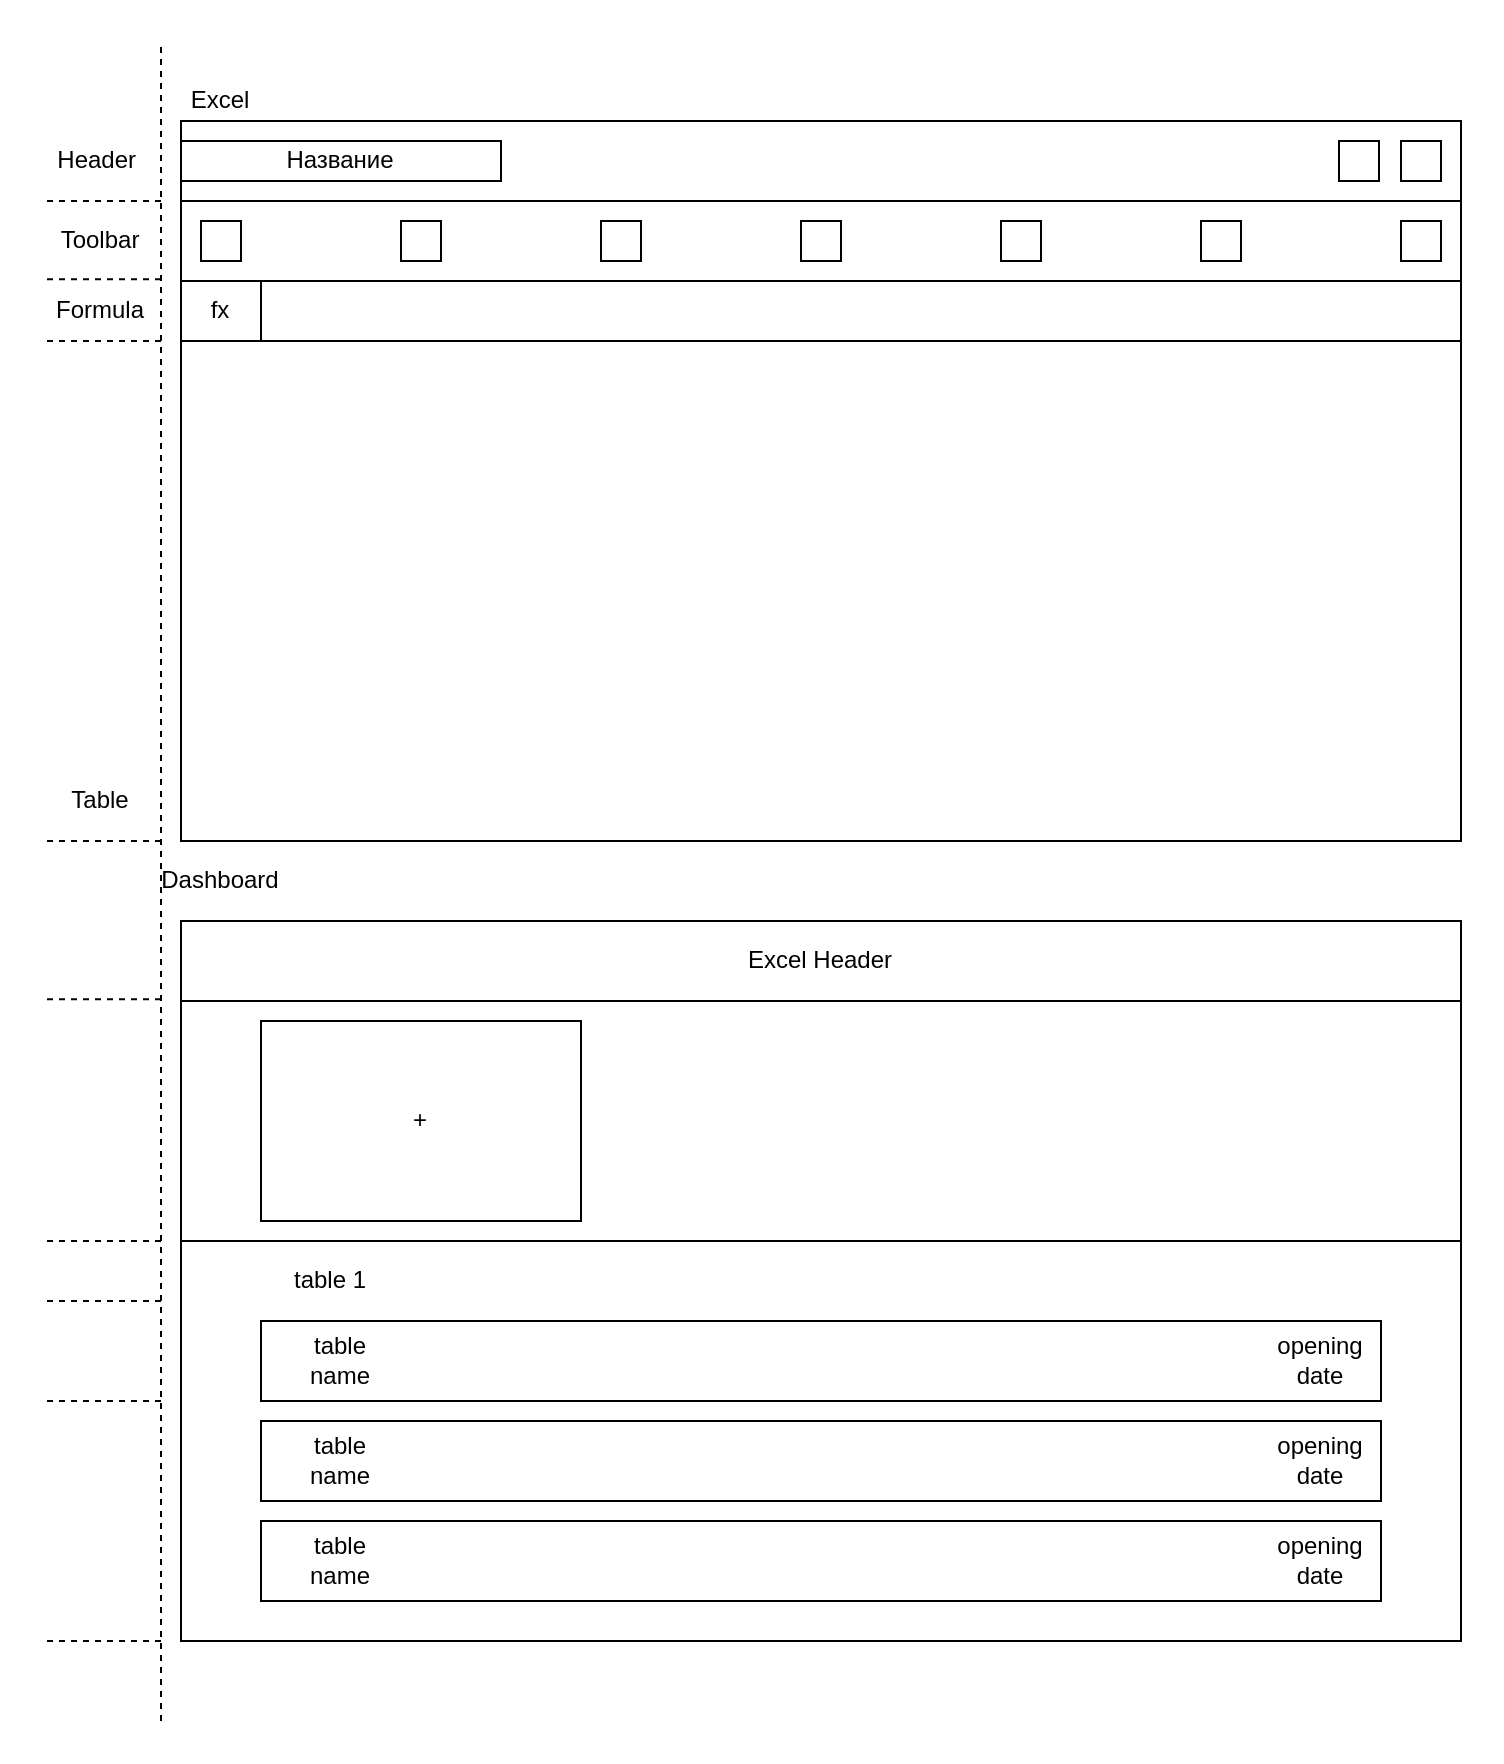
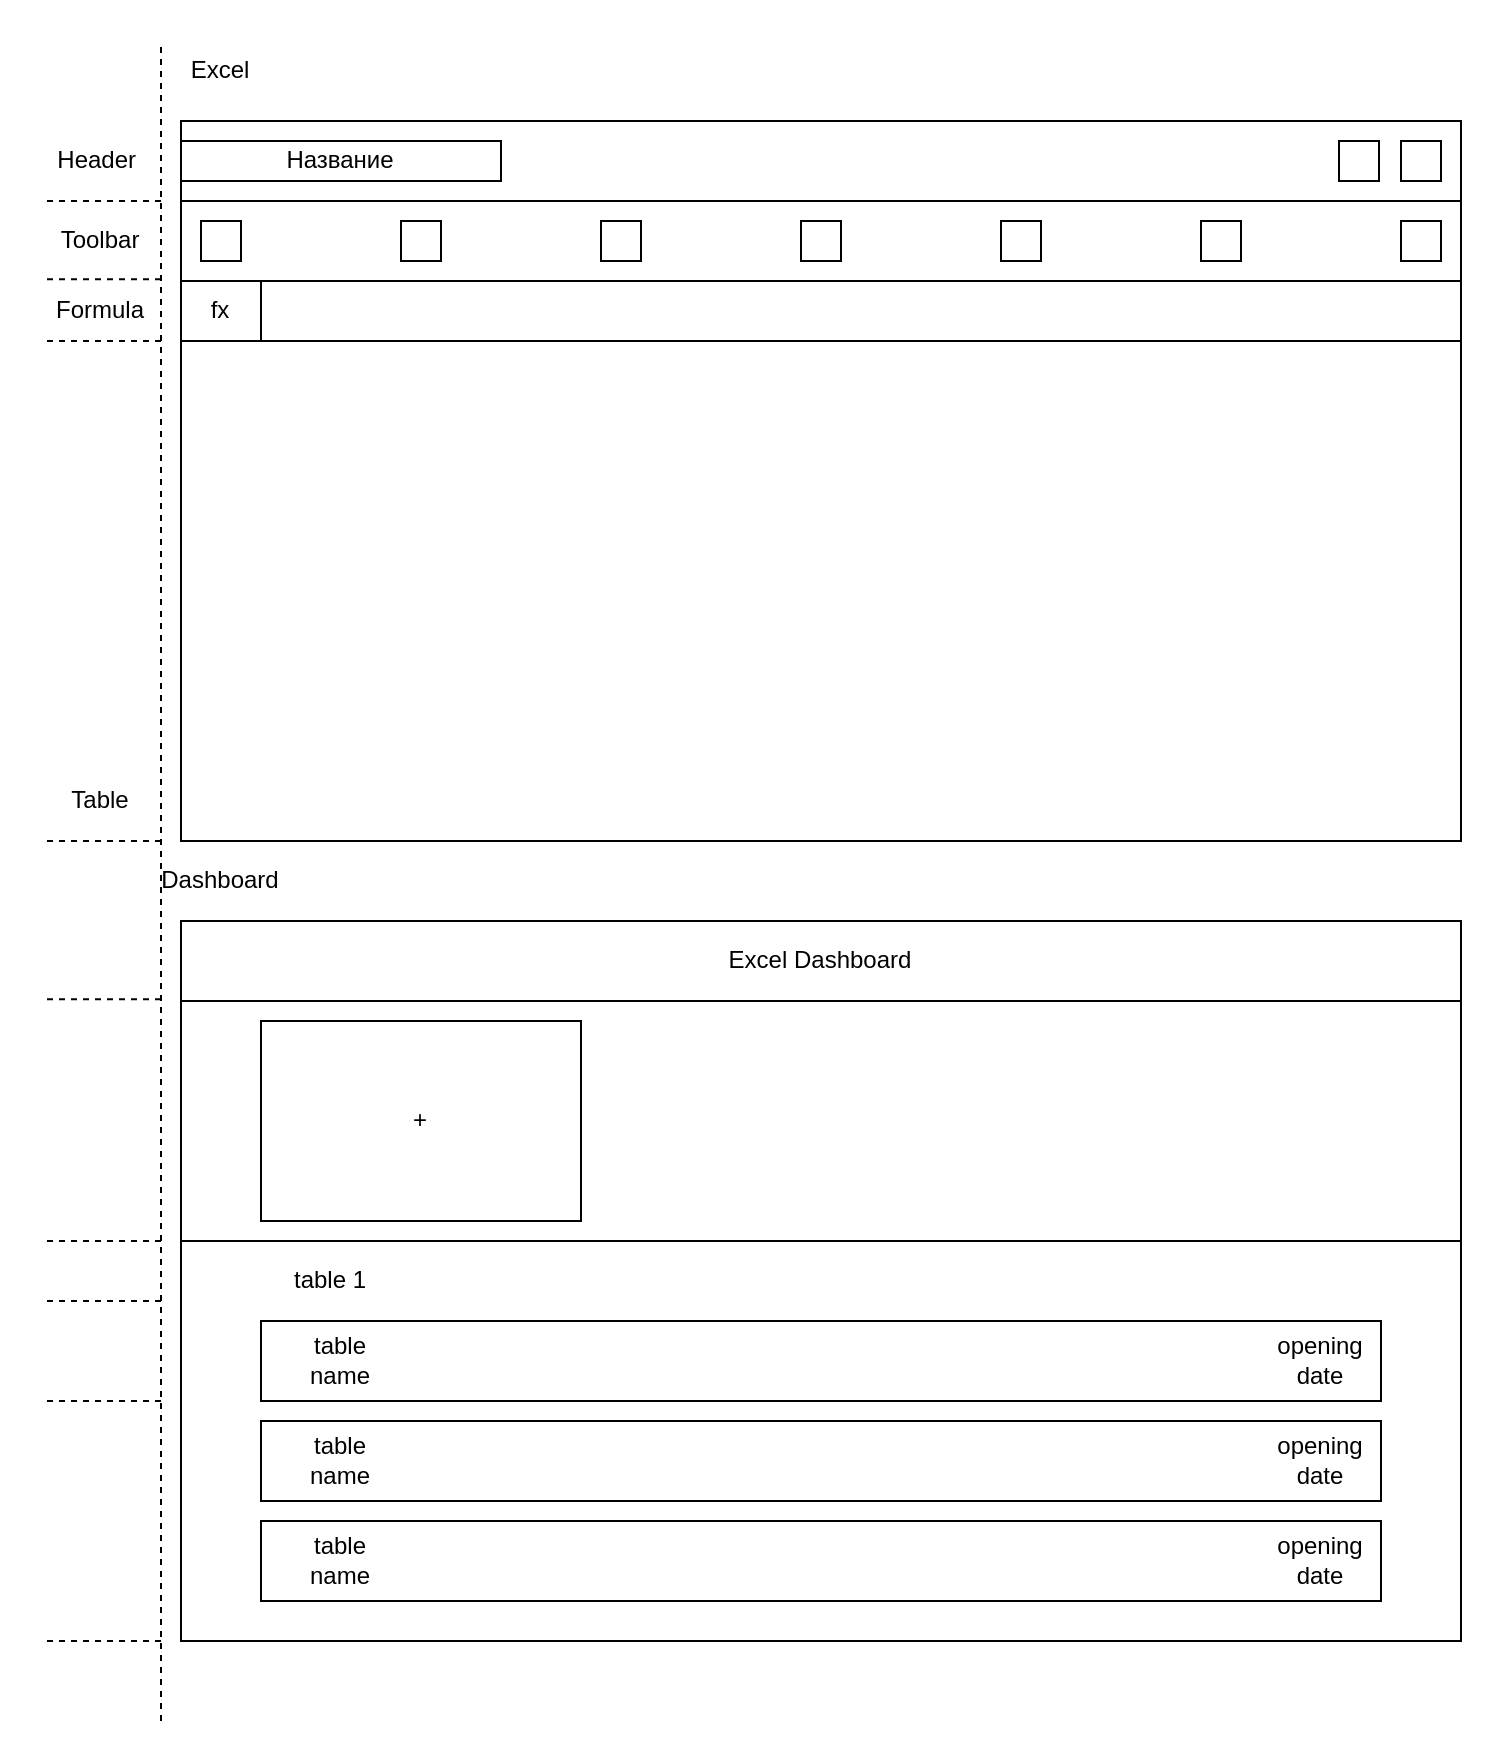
node "Excel": moved (221, 101) -> (221, 71)
node "Excel Header": label "Excel Header" -> "Excel Dashboard"
